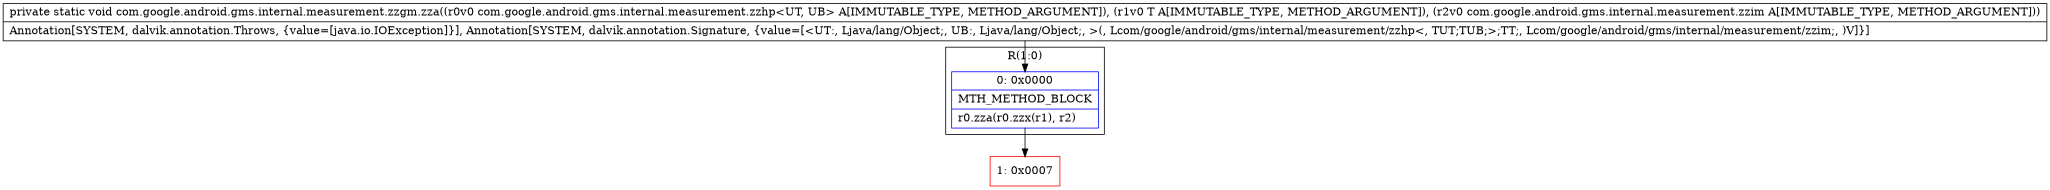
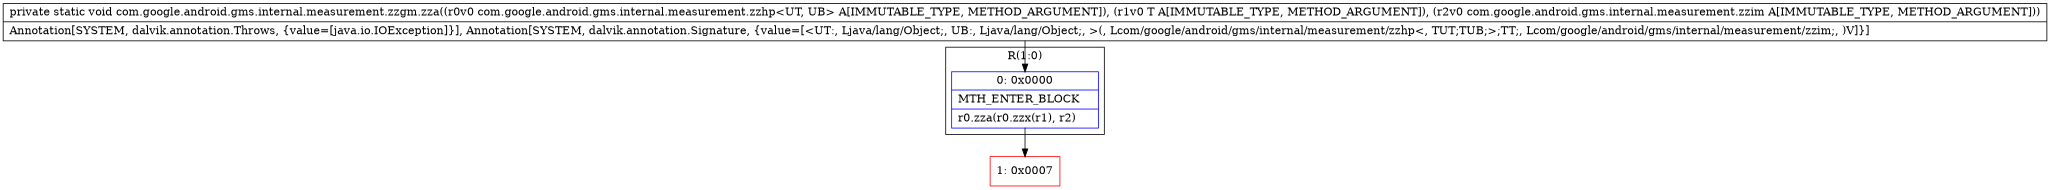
node "0: 0x0000": text "MTH_METHOD_BLOCK" -> "MTH_ENTER_BLOCK"
